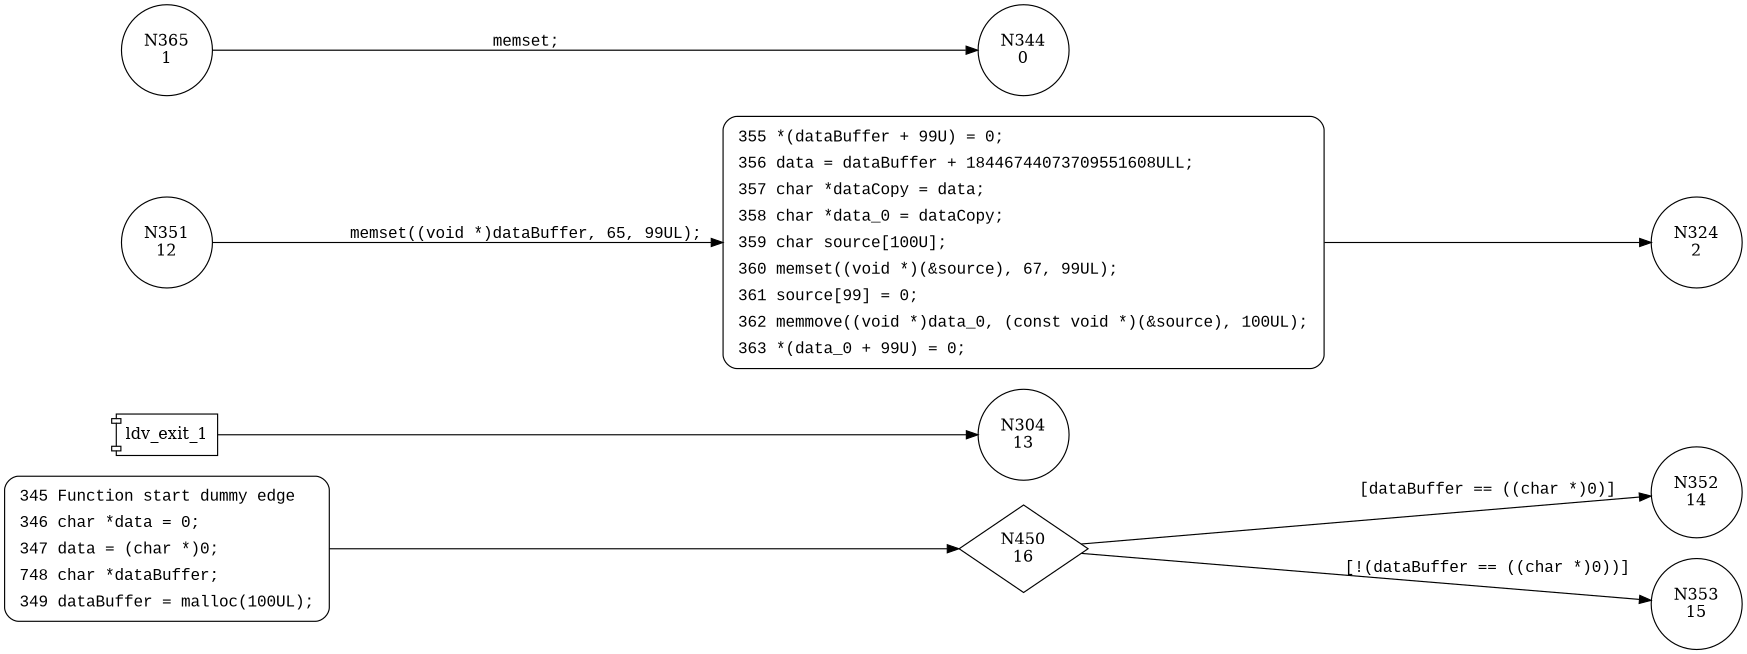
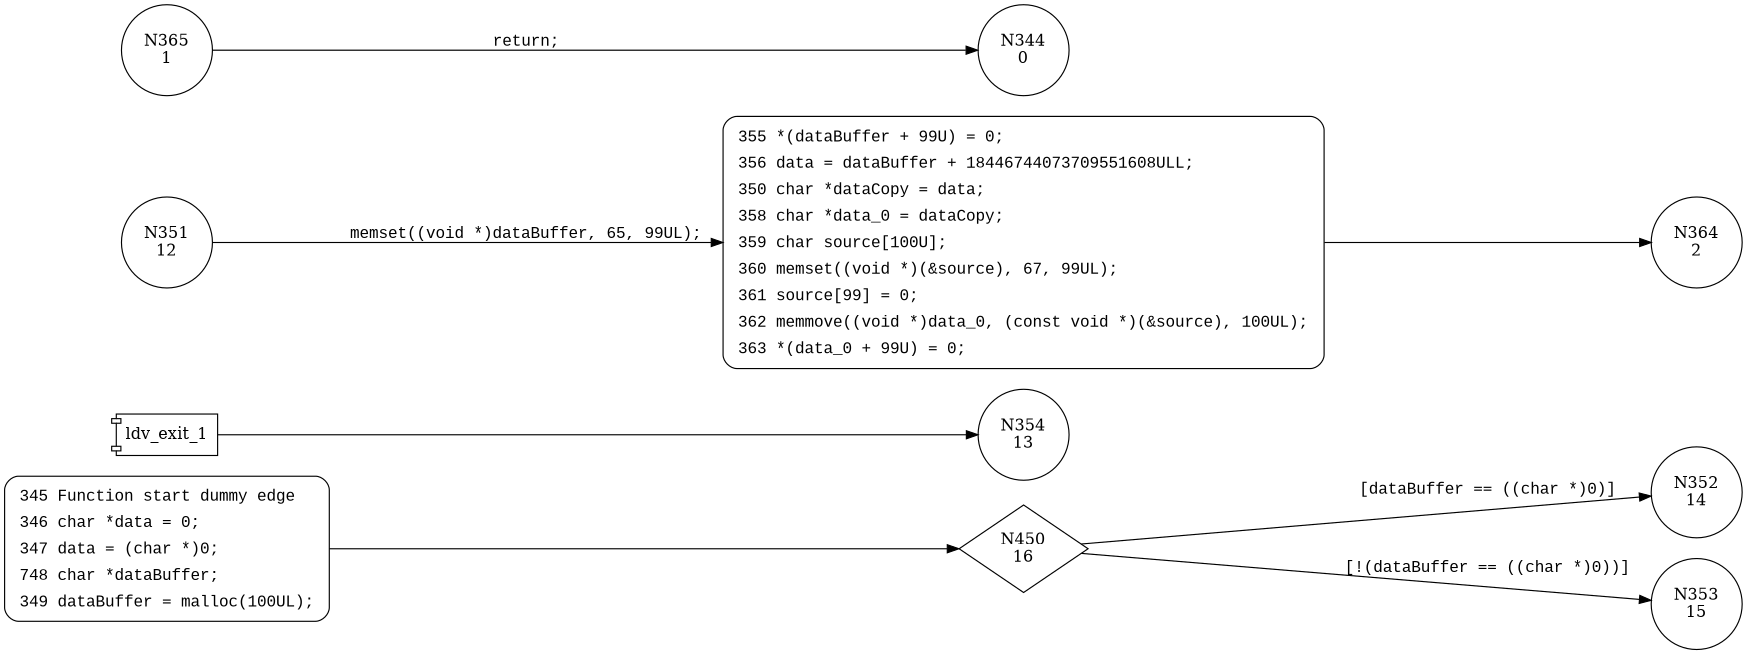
edge "N365 1" -> "N344 0": label "memset;" -> "return;"
node "355": text "357" -> "350"
node "N324 2": label "N324 2" -> "N364 2"
node "N304 13": label "N304 13" -> "N354 13"
